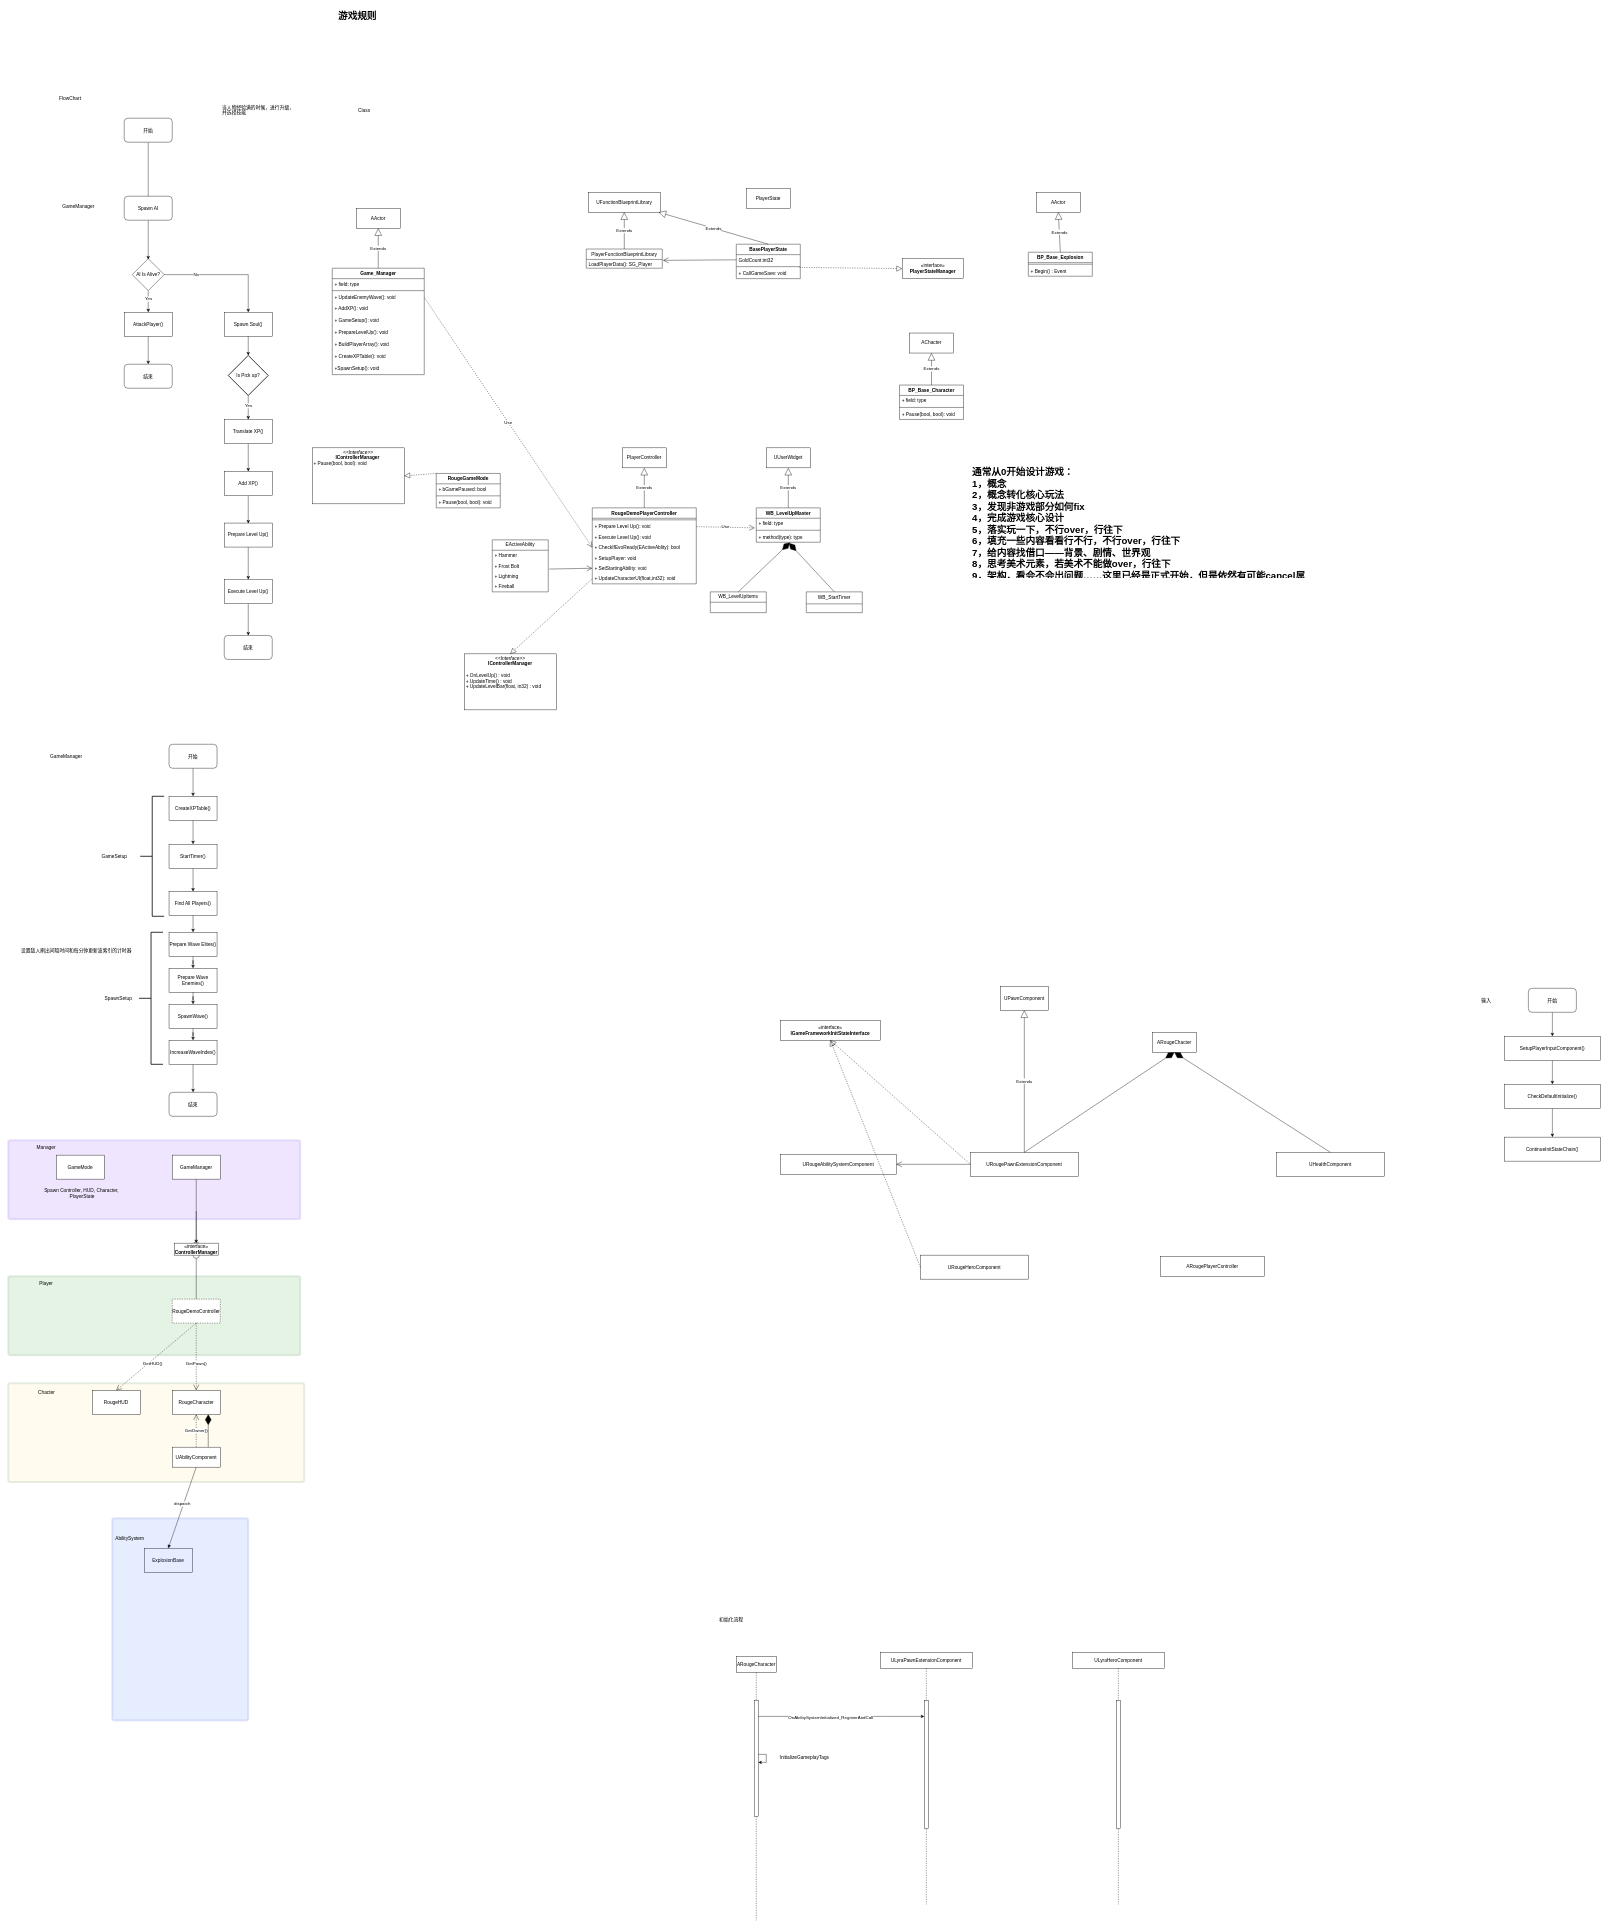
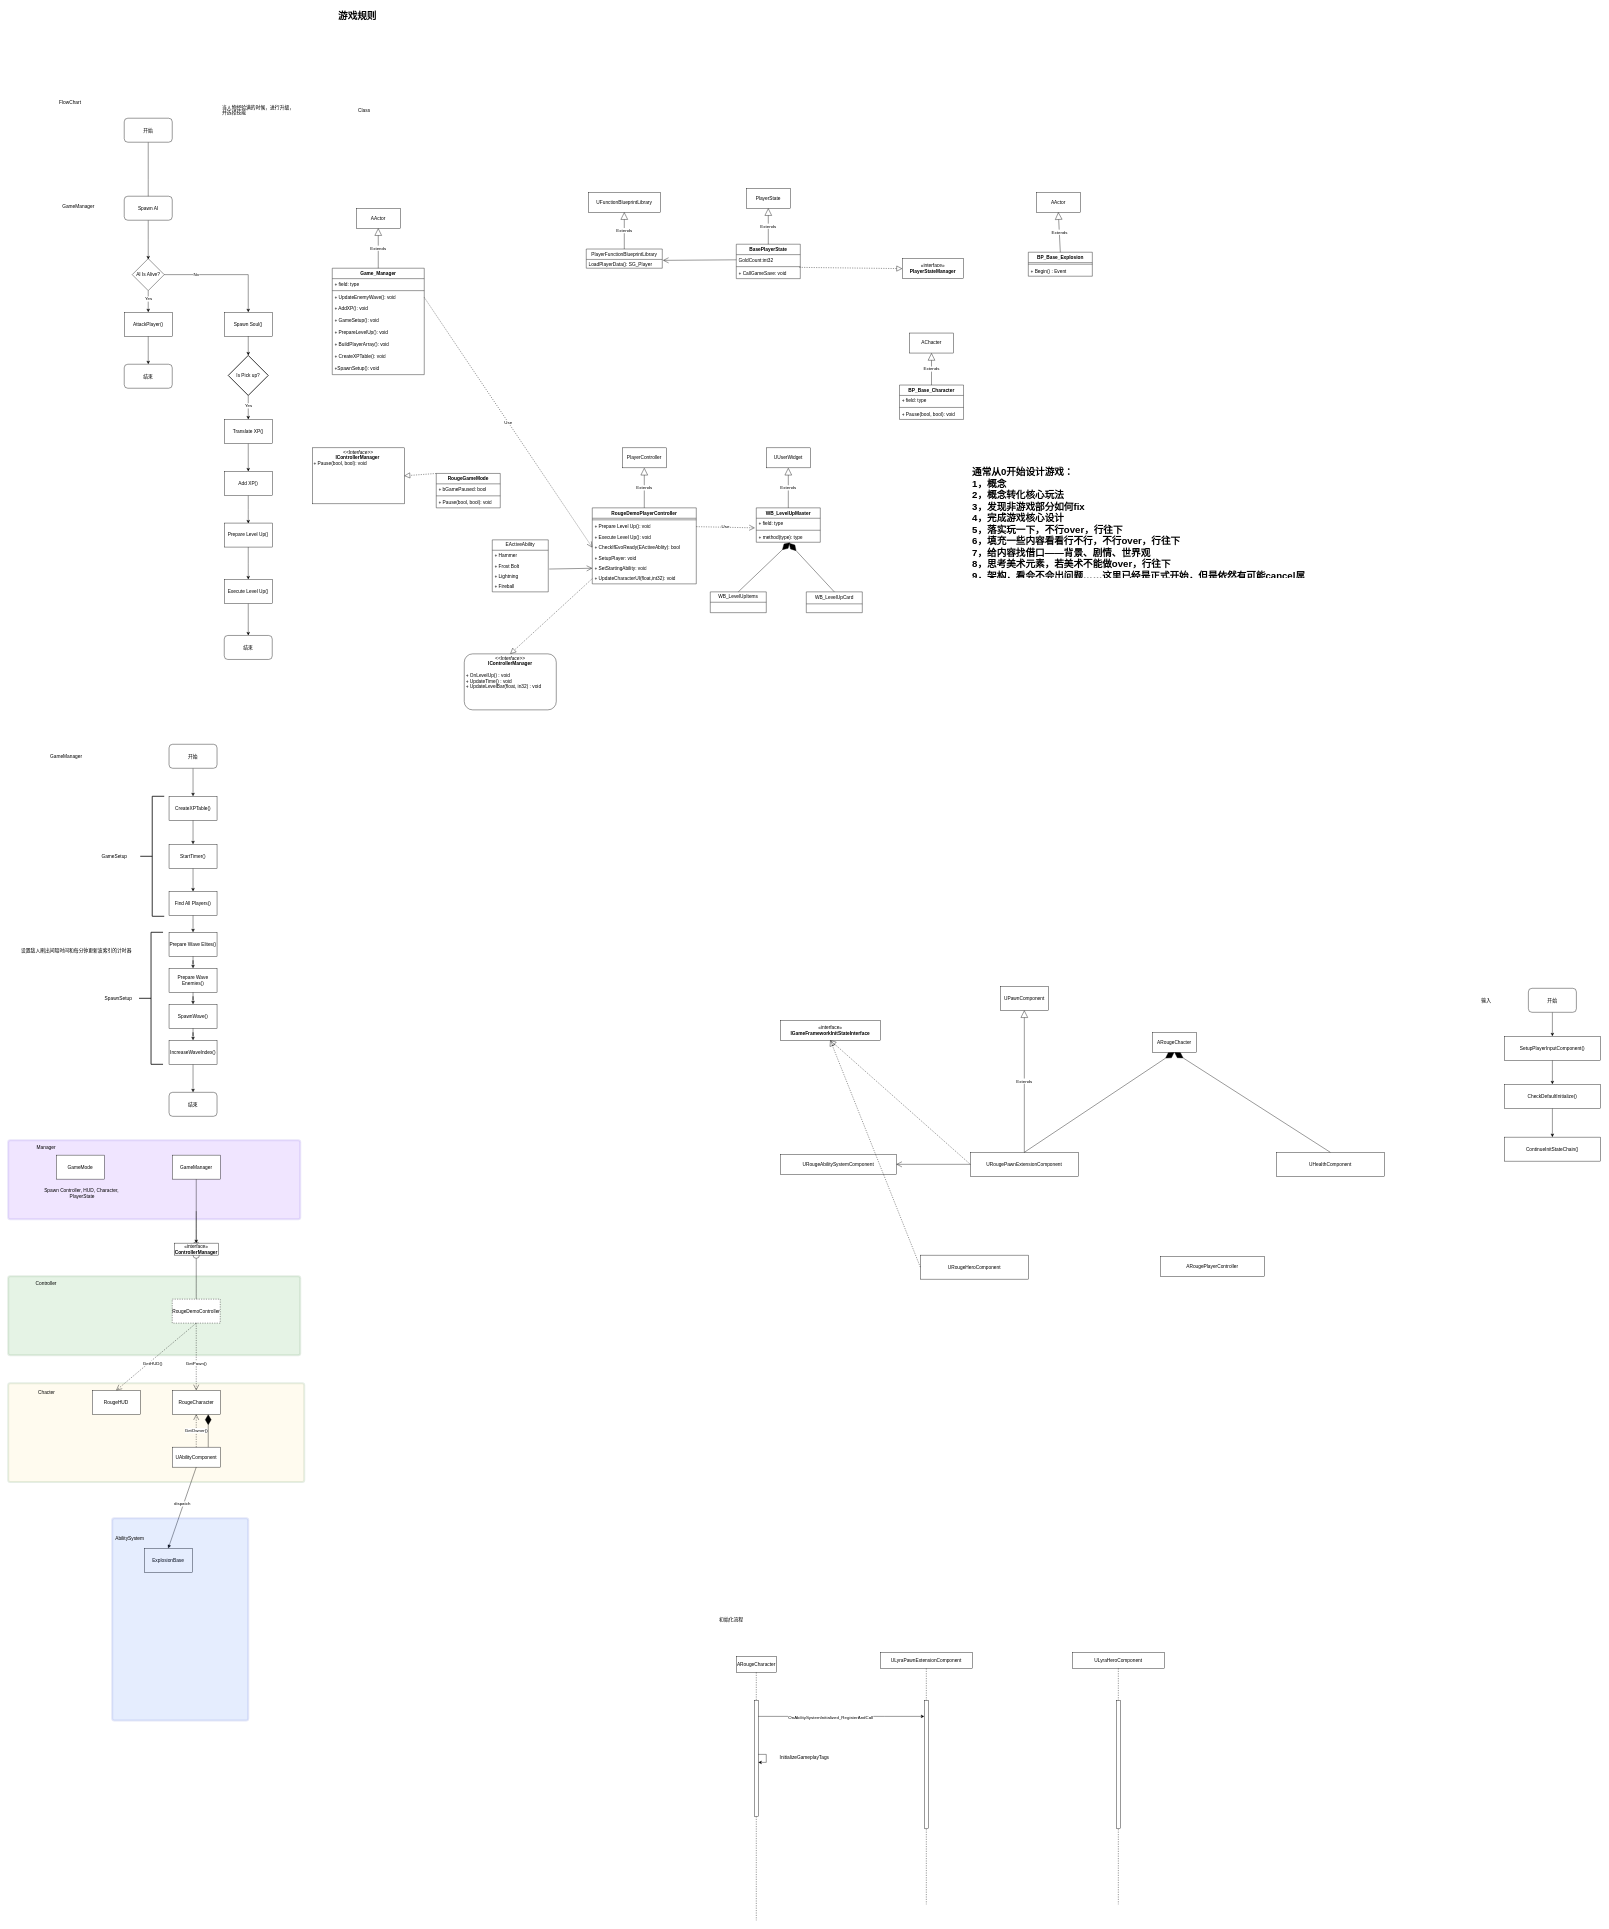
node "FlowChart": moved (70, 98) -> (70, 102)
edge "BasePlayerState" -> "UFunctionBlueprintLibrary": now "BasePlayerState" -> "PlayerState"
node "WB_StartTimer": label "WB_StartTimer" -> "WB_LevelUpCard"
node "<<Interface>> IControllerManager + OnLevelUp() : void + UpdateTime() : void + UpdateLevelBar(float, in32) : void": shape rectangle -> rounded rectangle
node "Player": label "Player" -> "Controller"
